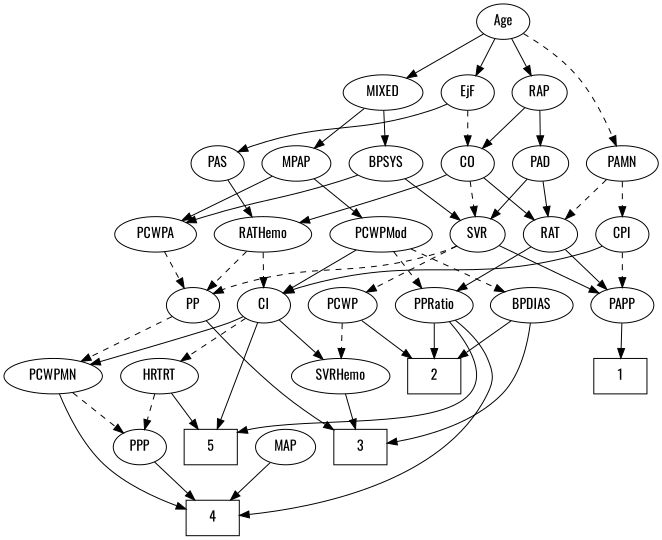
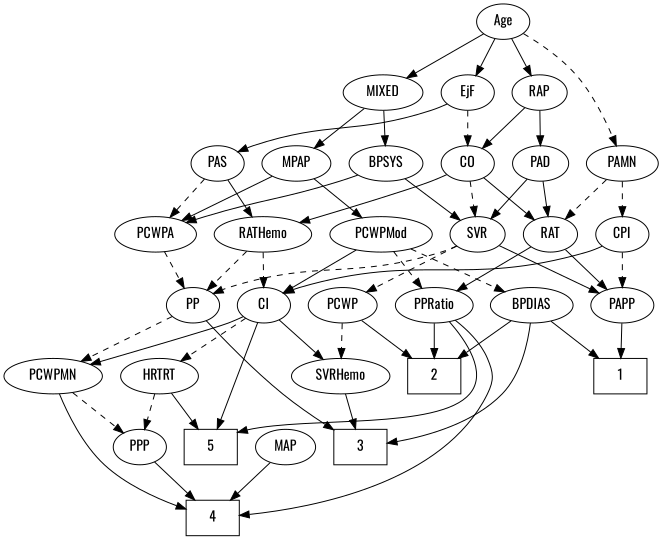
edge "PAS" -> "PCWPA": added
edge "BPDIAS" -> "1": added
